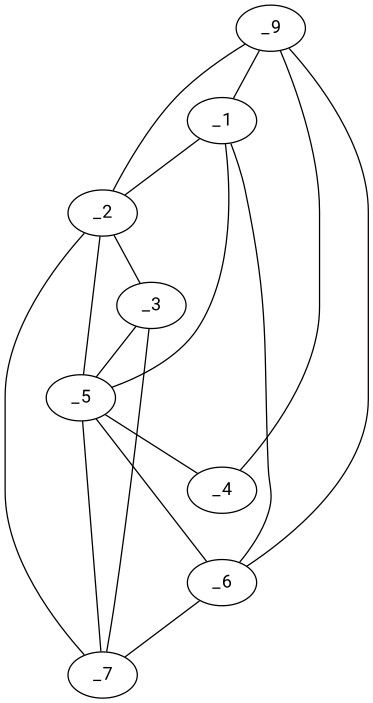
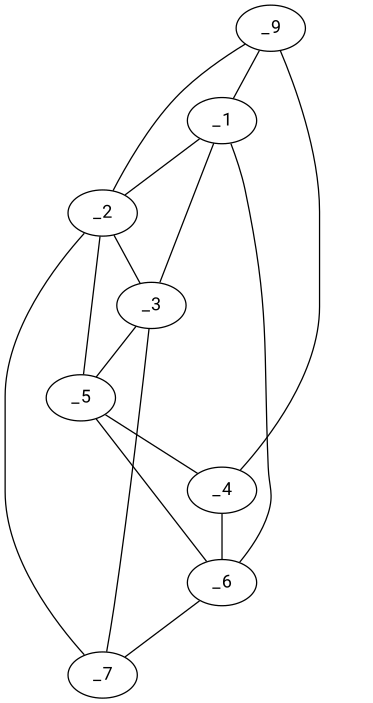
edge "_1" -- "_5": now "_1" -- "_3"
edge "_9" -- "_6": now "_4" -- "_6"
edge "_5" -- "_7": removed
